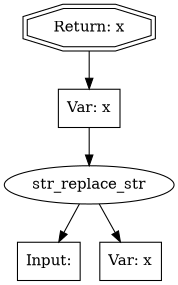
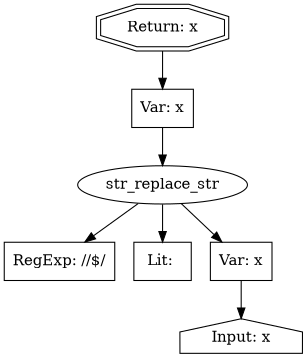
node "Input:": label "Input:" -> "Lit:"
node "RegExp: //$/": added
node "Input: x": added
